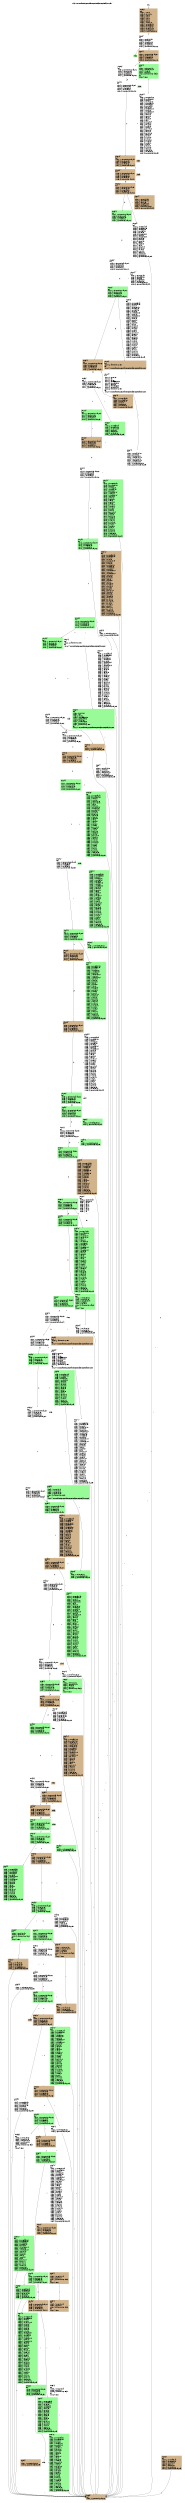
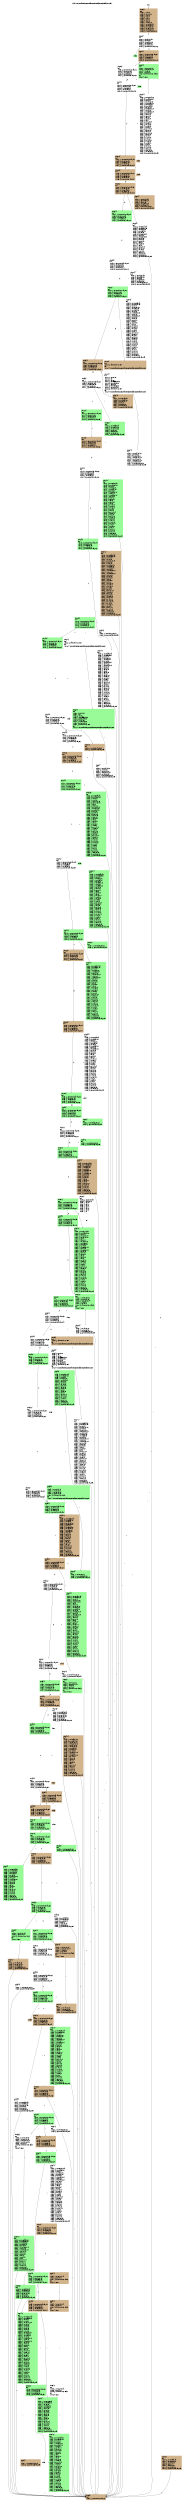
node "0x402e3e": fillcolor palegreen -> white
